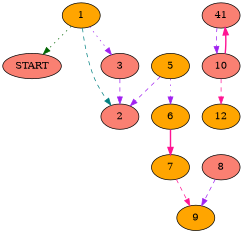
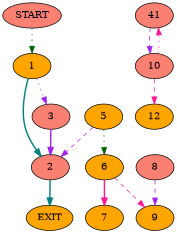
edge "1" -> "START": reversed
edge "10" -> "41": style bold -> dotted
edge "1" -> "2": style dashed -> bold
edge "3" -> "2": style dashed -> bold
edge "5" -> "6": color purple -> darkgreen
edge "7" -> "9": now "6" -> "9"
node "EXIT": added
